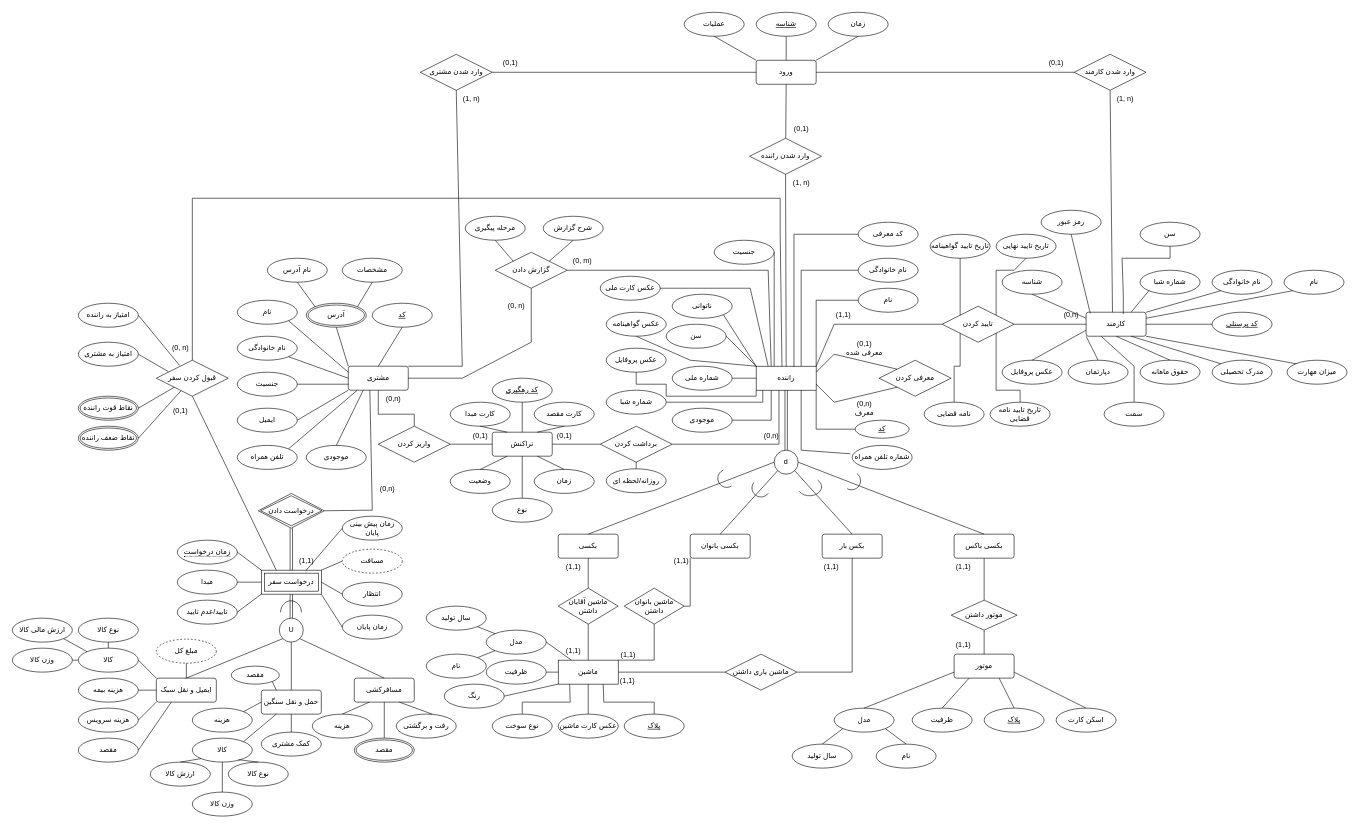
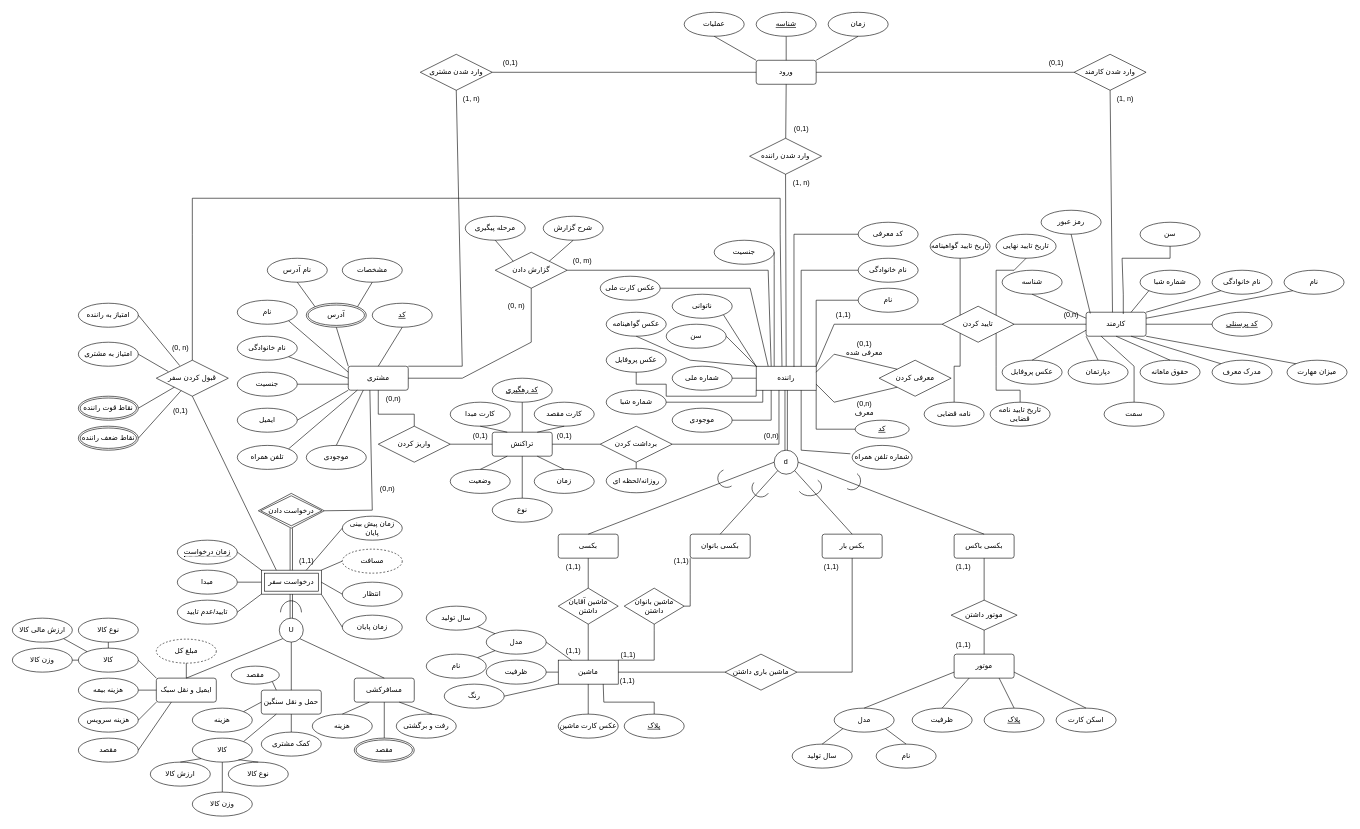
node "مدرک تحصیلی": label "مدرک تحصیلی" -> "مدرک معرف"
edge "ماشین" -- "نوع سوخت": removed
node "نوع سوخت": removed
